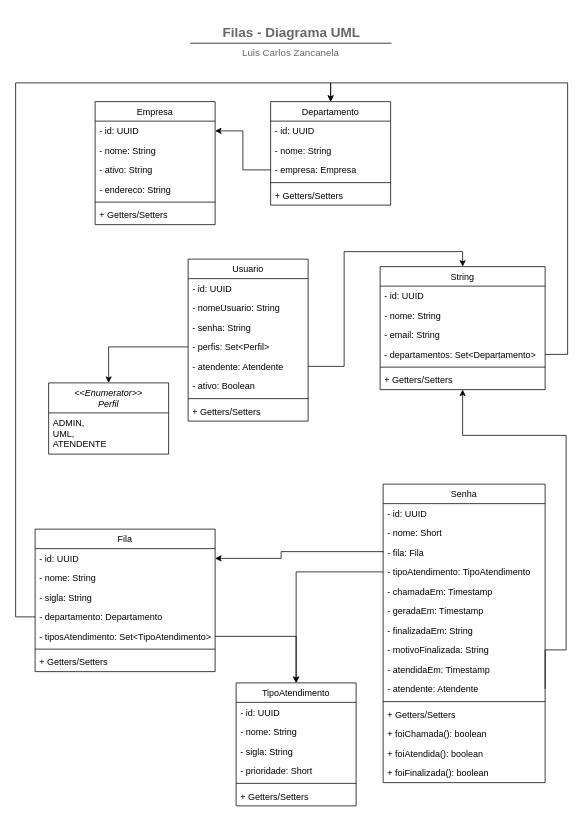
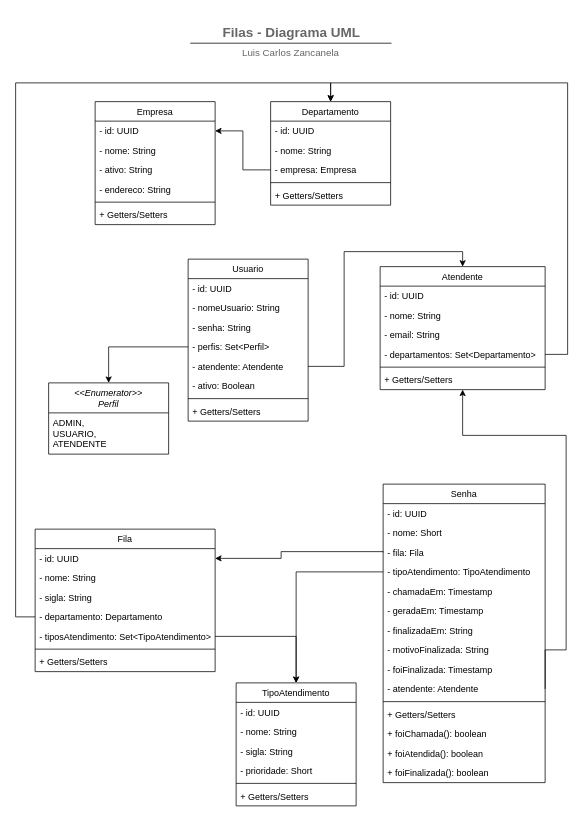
edge "- departamento: Departamento" -> "Departamento": arrowhead open -> classic
node "String": label "String" -> "Atendente"
node "ADMIN, UML, ATENDENTE": label "ADMIN, UML, ATENDENTE" -> "ADMIN, USUARIO, ATENDENTE"
node "- atendidaEm: Timestamp": label "- atendidaEm: Timestamp" -> "- foiFinalizada: Timestamp"
